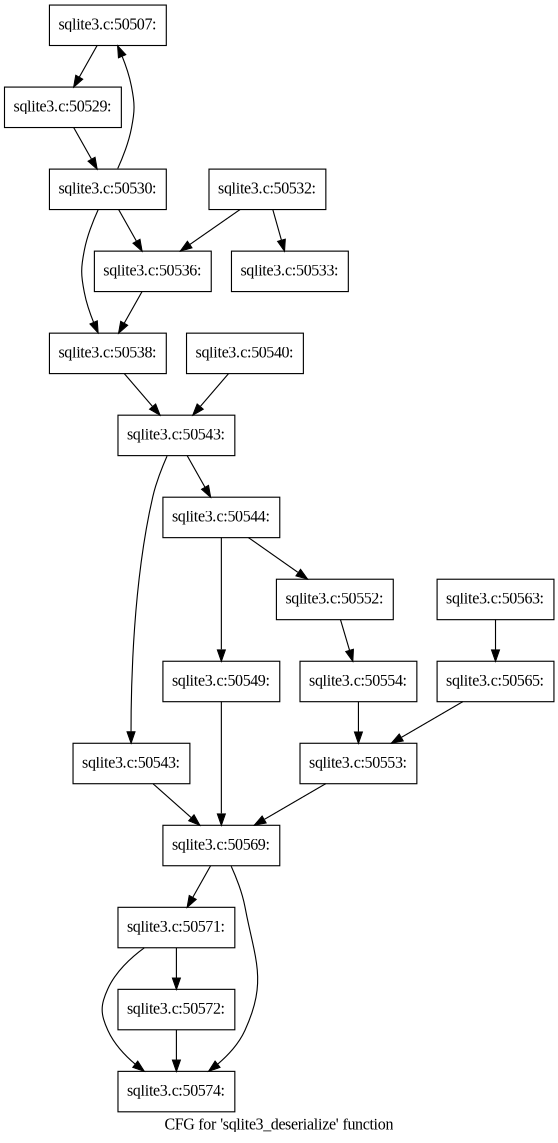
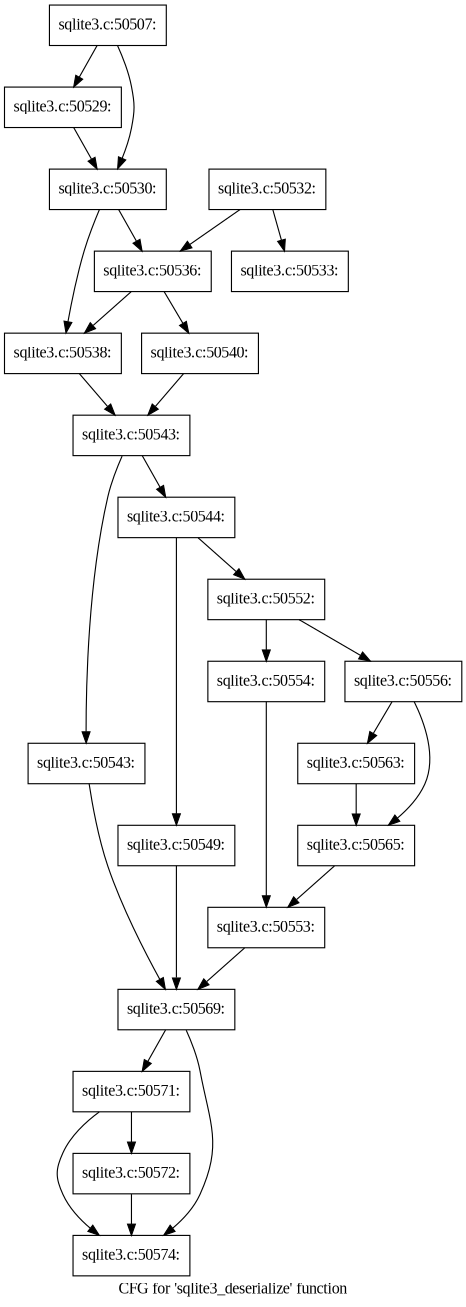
edge "sqlite3.c:50530:" -> "sqlite3.c:50507:": reversed
edge "sqlite3.c:50536:" -> "sqlite3.c:50540:": added
node "sqlite3.c:50556:": added
